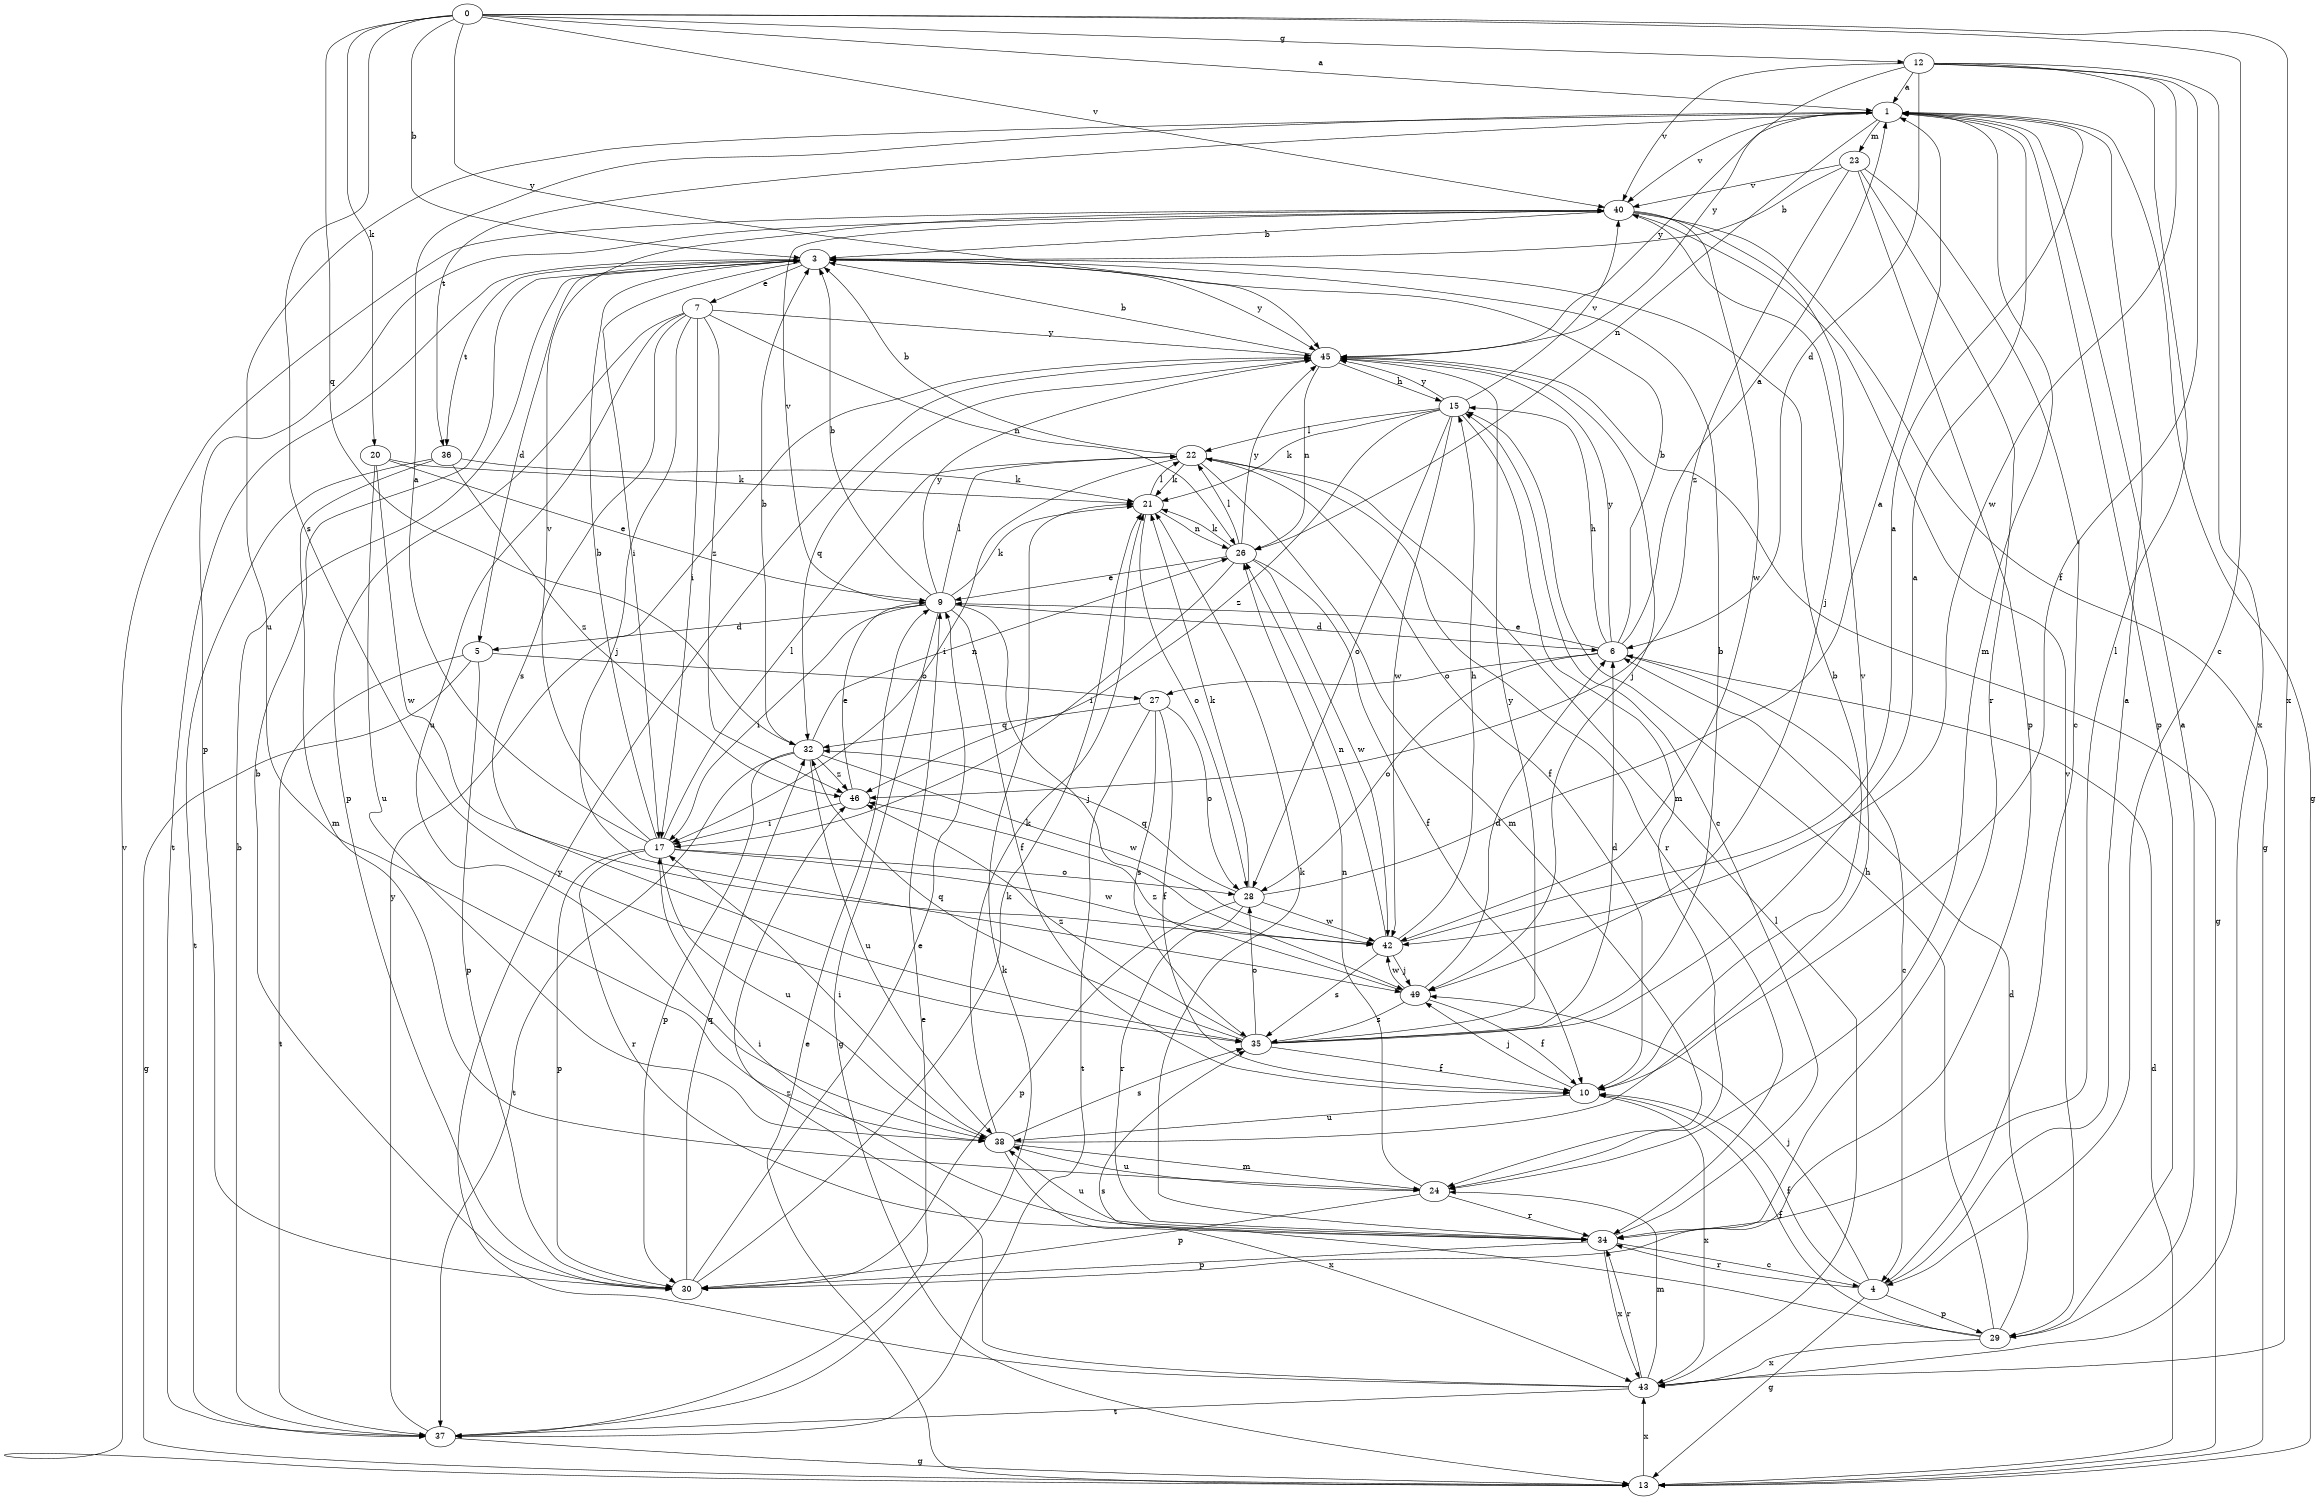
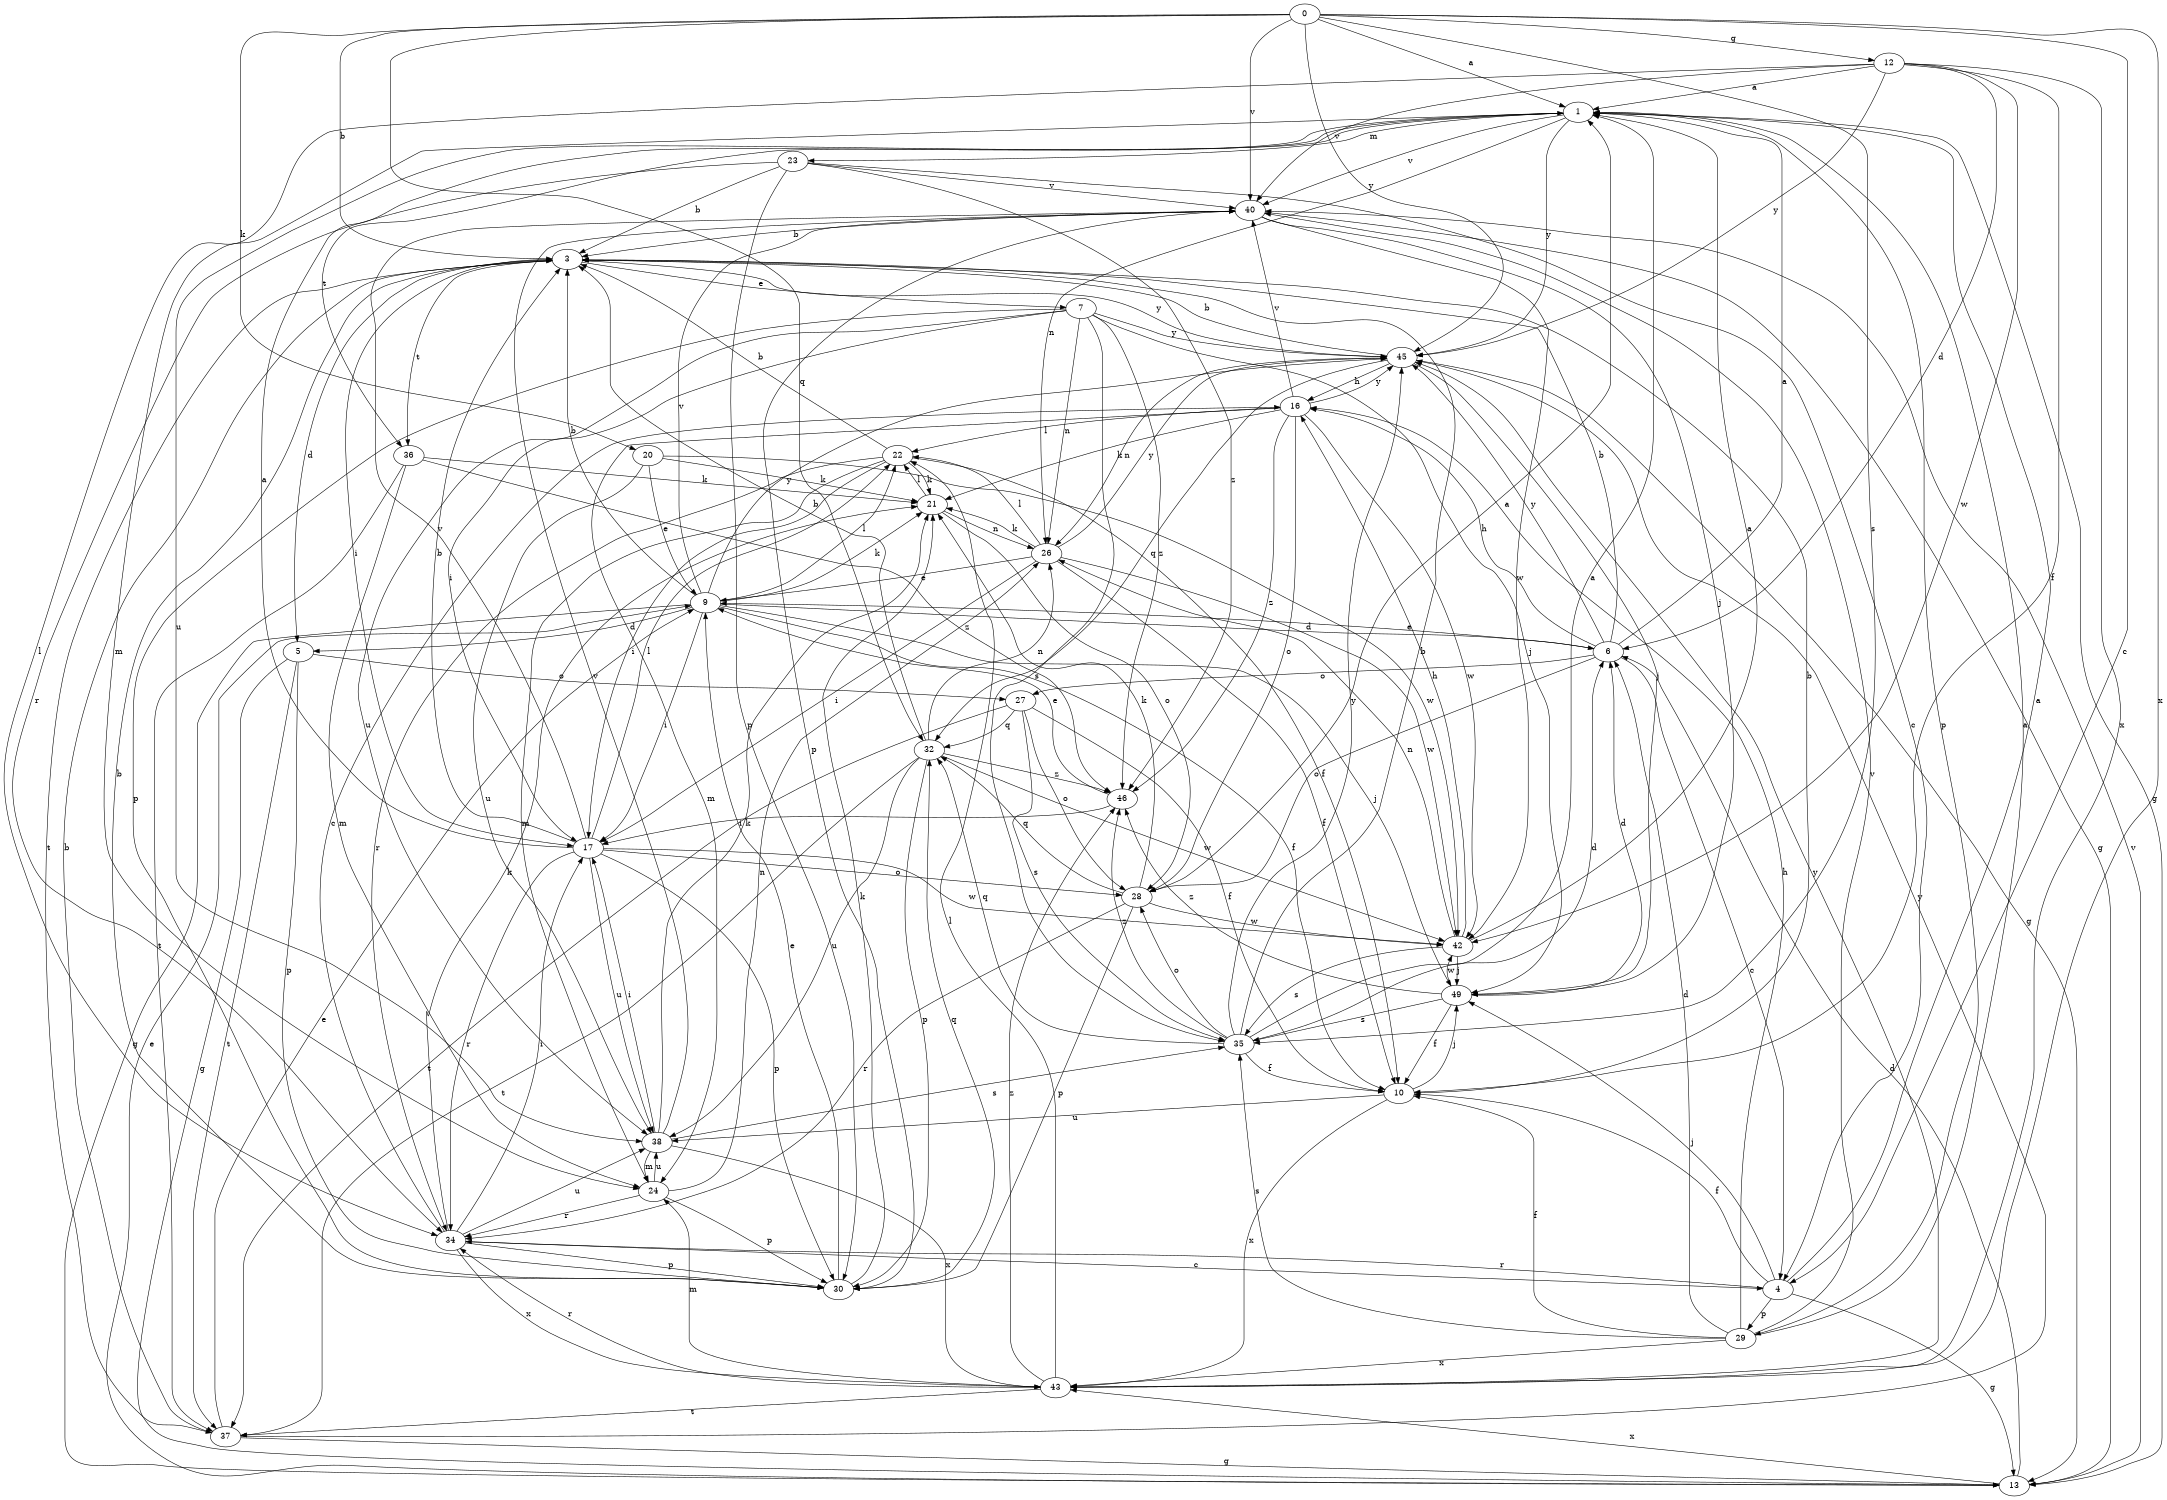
node "15": label "15" -> "16"
edge "40" -> "29": reversed
edge "37" -> "21": removed, label "k"
